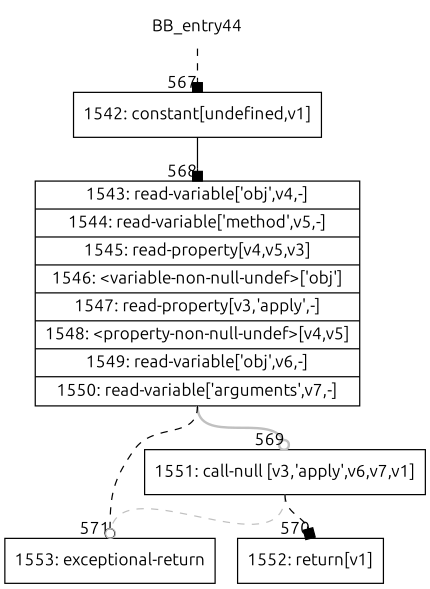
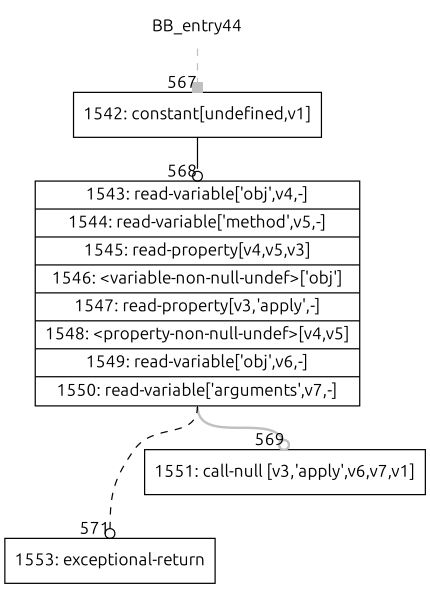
edge "BB_entry44" -> "1542: constant[undefined,v1]": color black -> gray
edge "1542: constant[undefined,v1]" -> "1543: read-variable['obj',v4,-]": arrowhead box -> odot
edge "1551: call-null [v3,'apply',v6,v7,v1]" -> "1553: exceptional-return": removed
node "1552: return[v1]": removed
